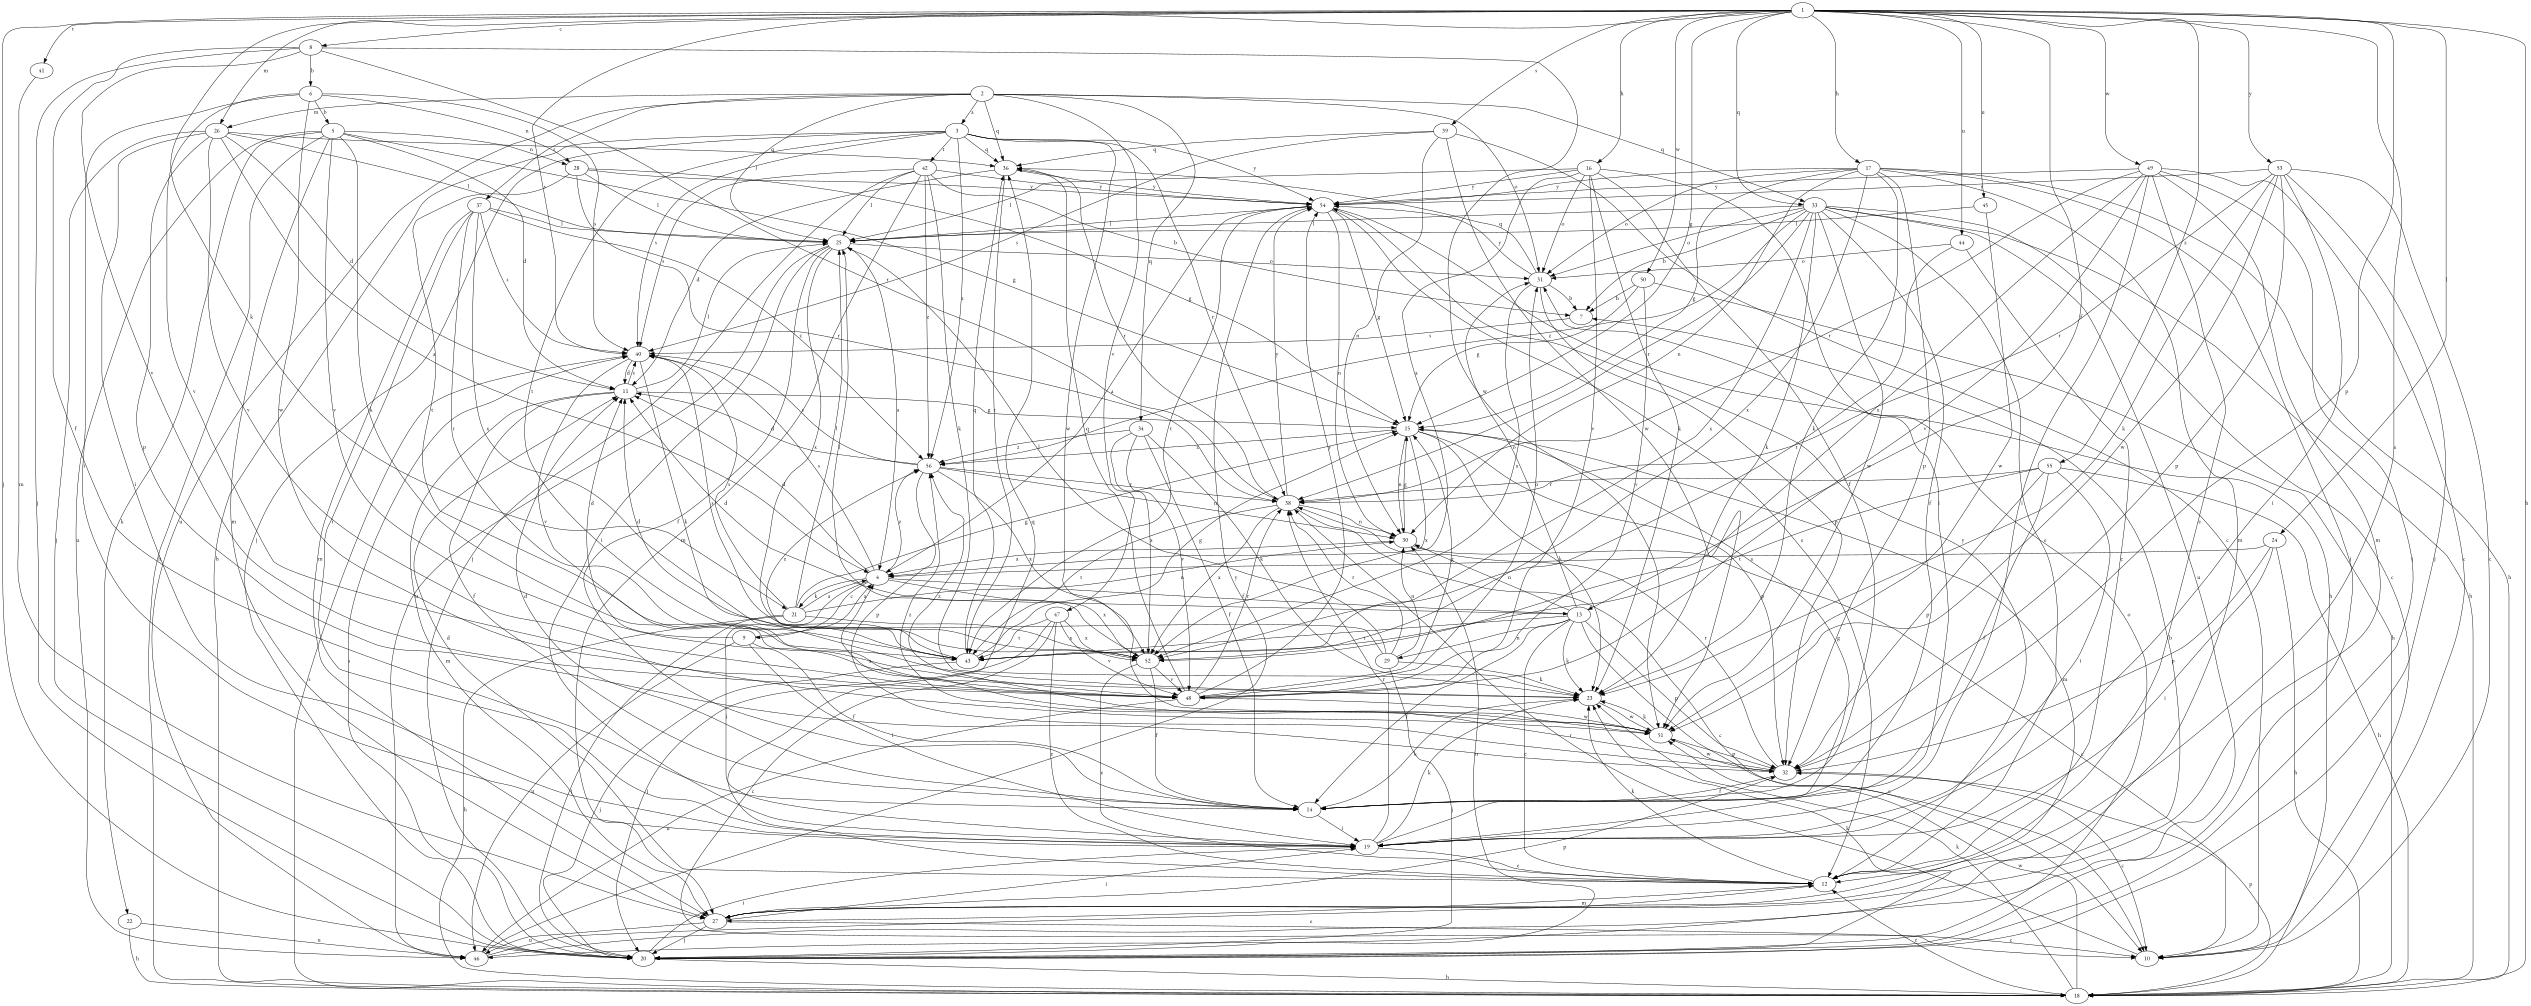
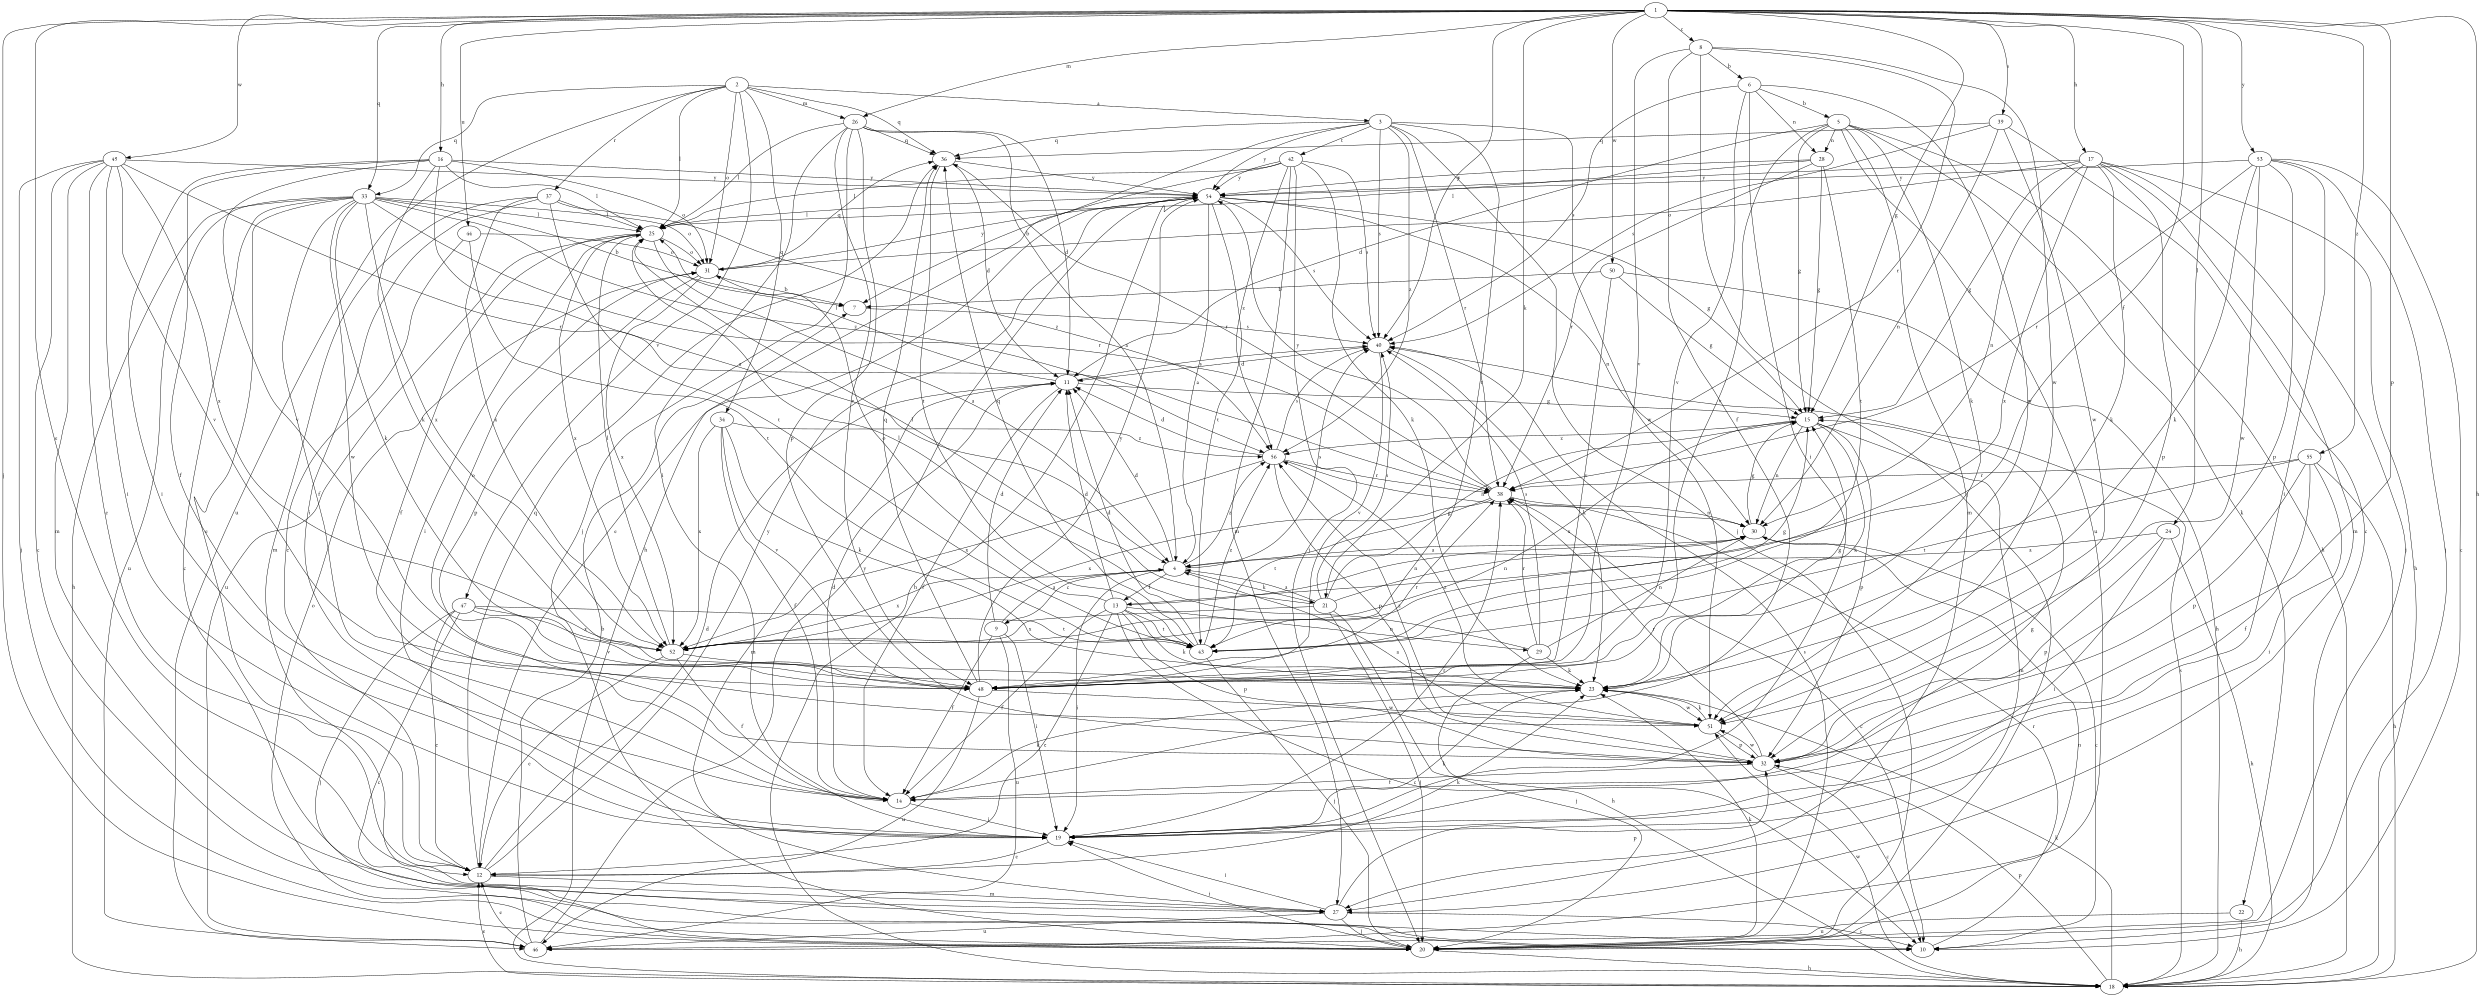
node "41": removed
node "45": removed
edge "37" -> "40": now "54" -> "40"
